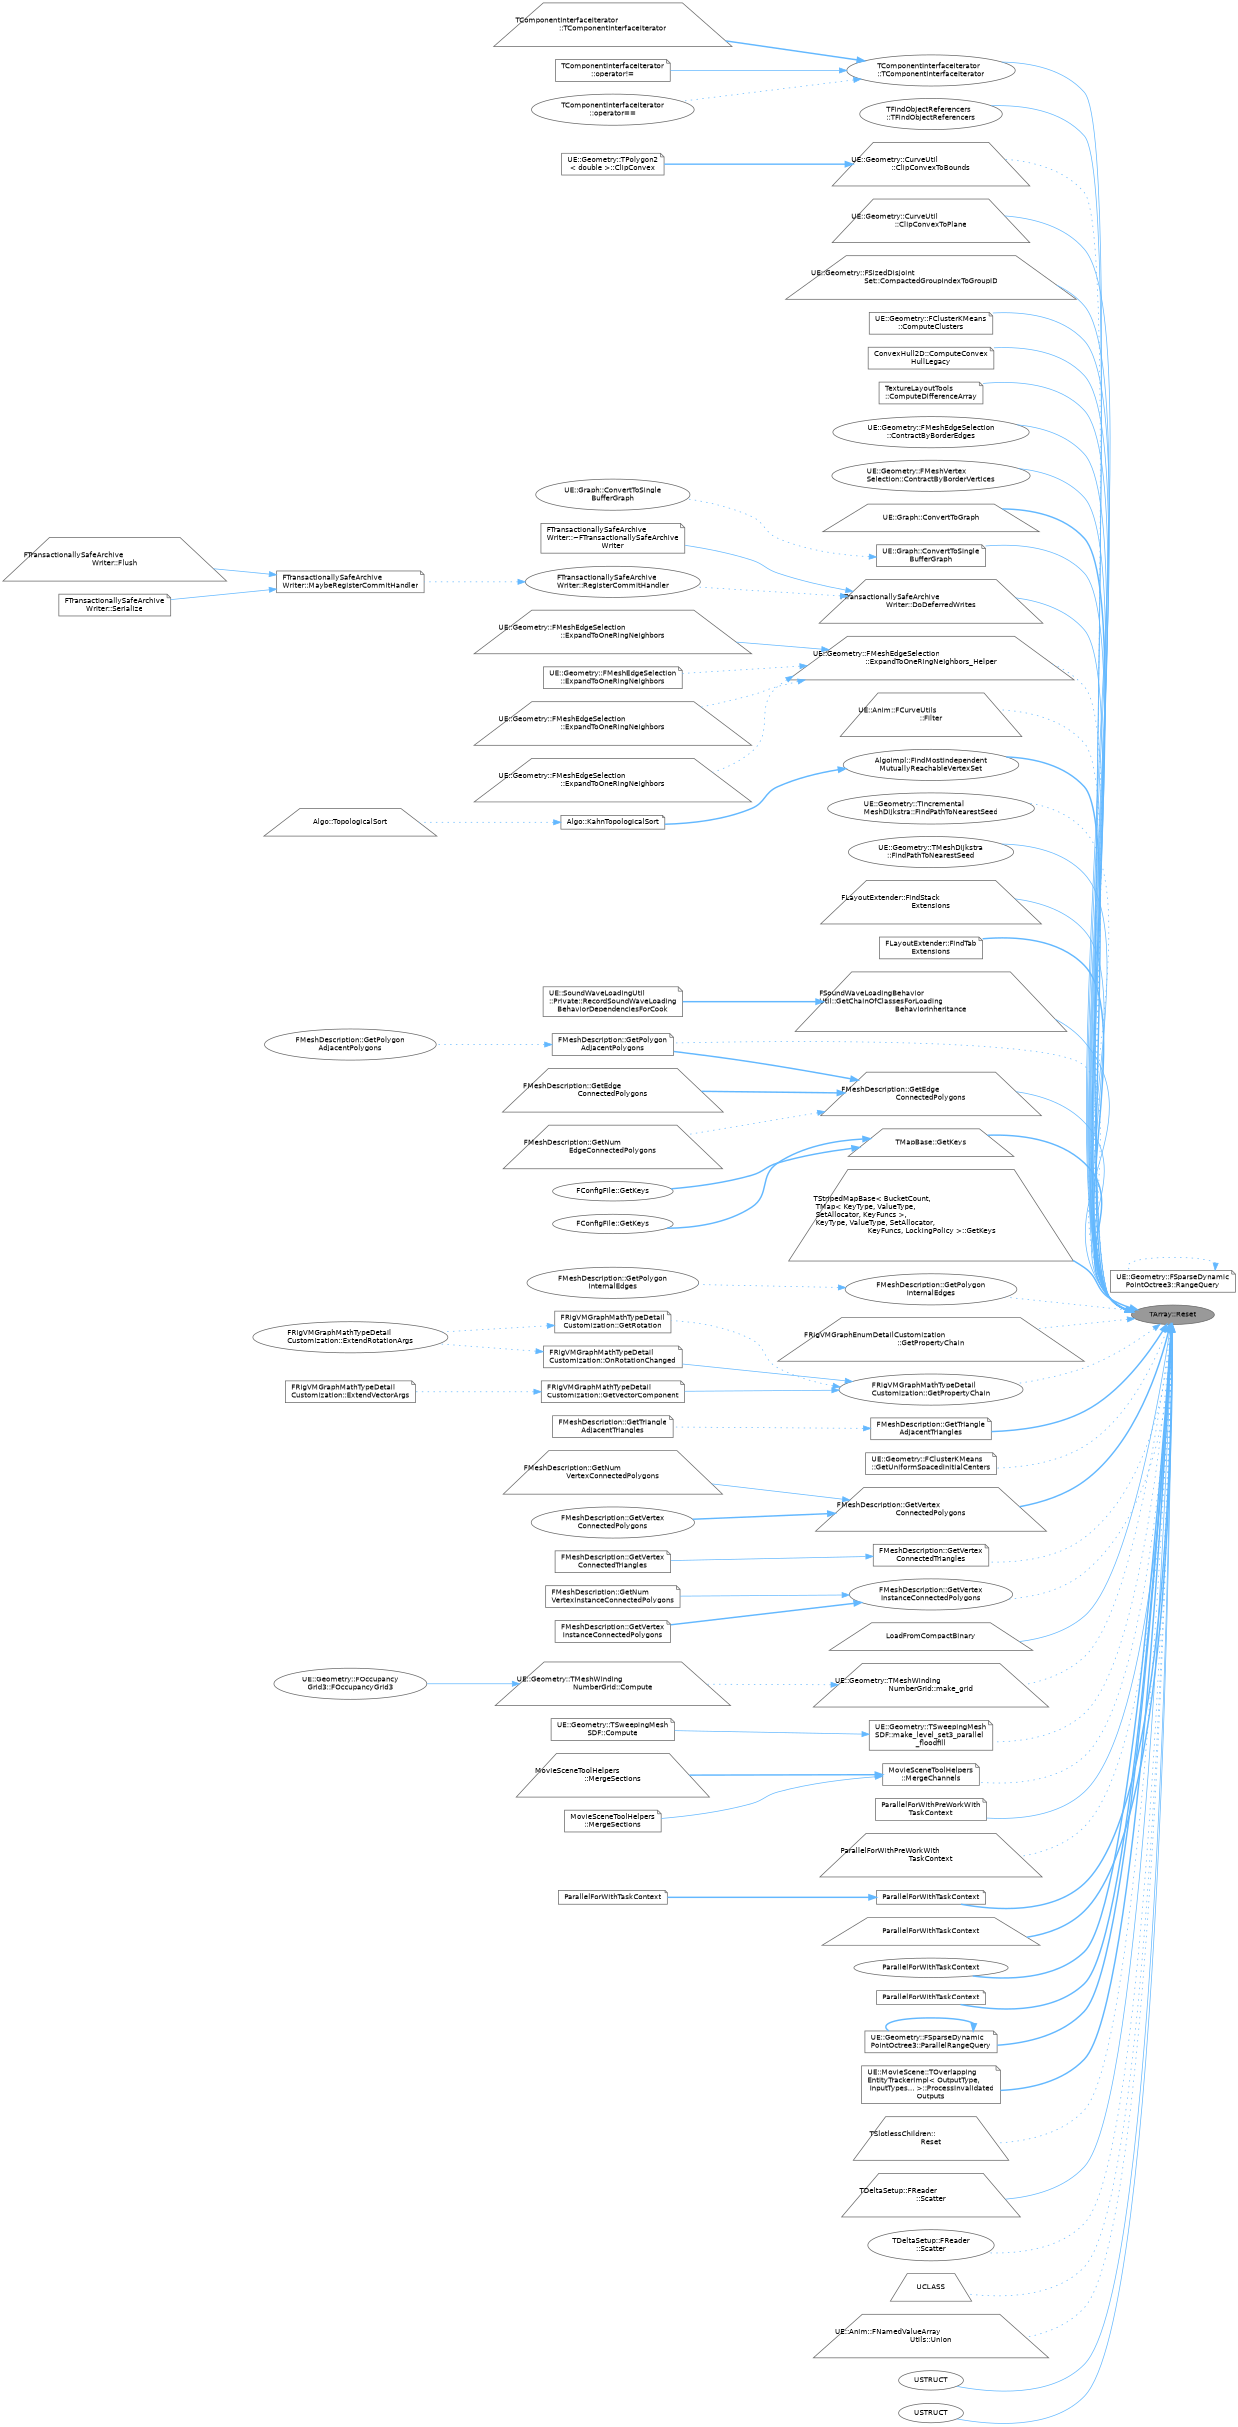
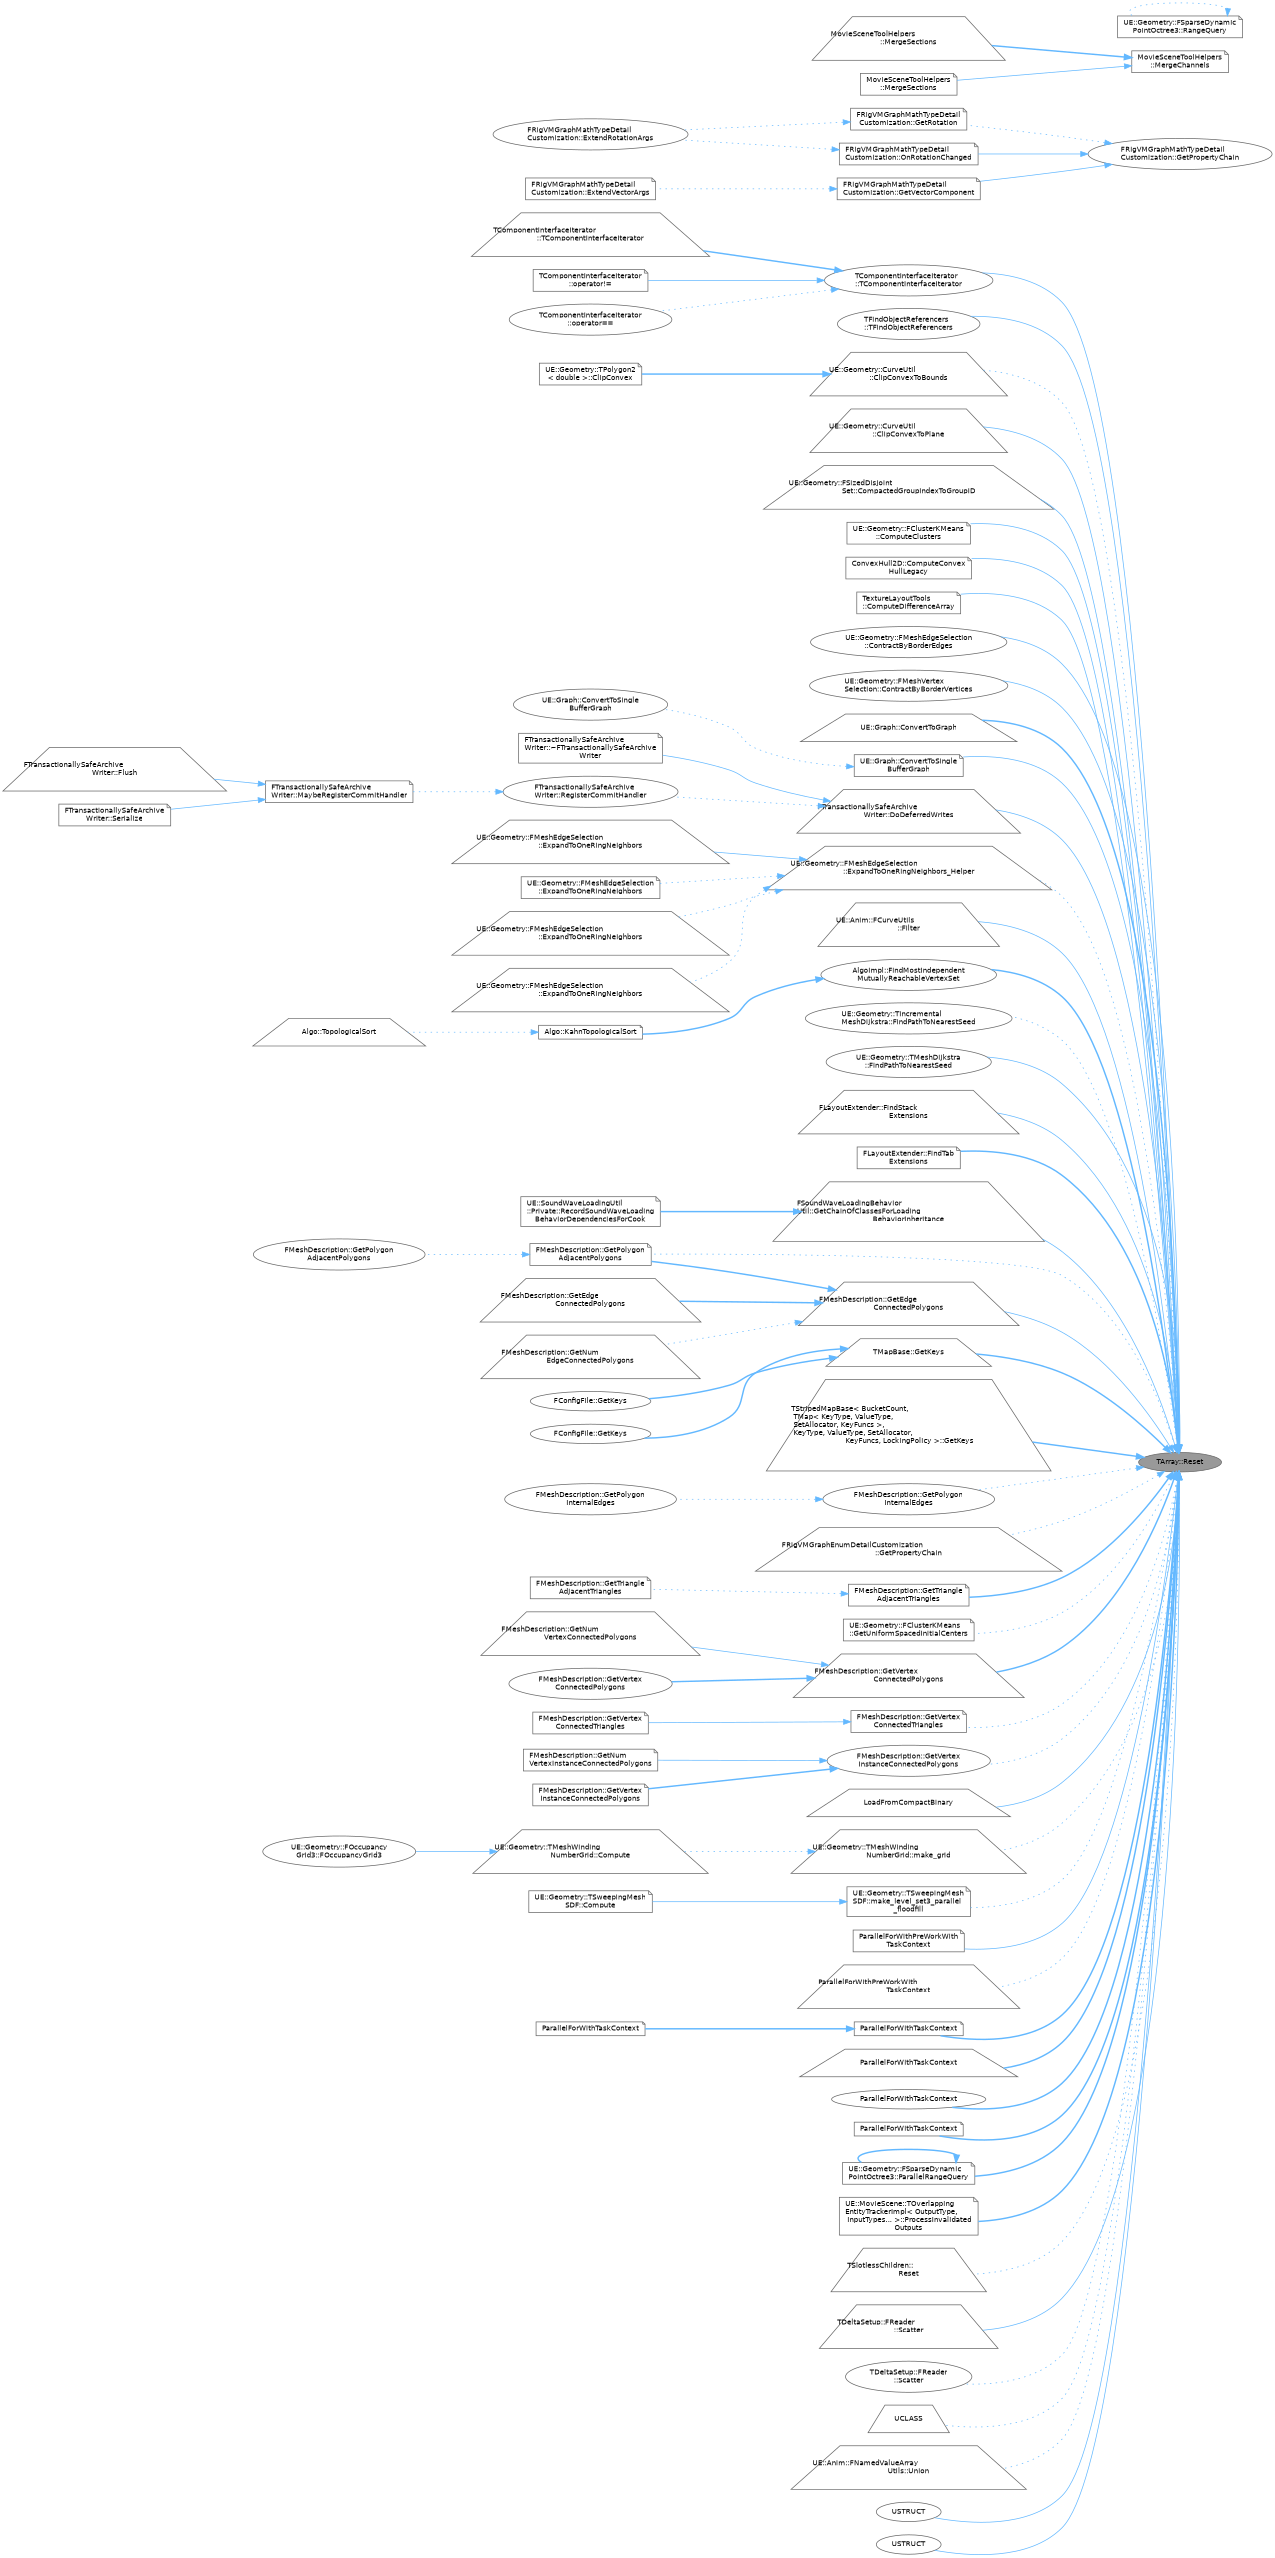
edge "UE::Anim::FCurveUtils ::Filter" -> "TArray::Reset": style dotted -> solid
edge "FRigVMGraphMathTypeDetail Customization::GetPropertyChain" -> "TArray::Reset": removed
edge "MovieSceneToolHelpers ::MergeChannels" -> "TArray::Reset": removed
